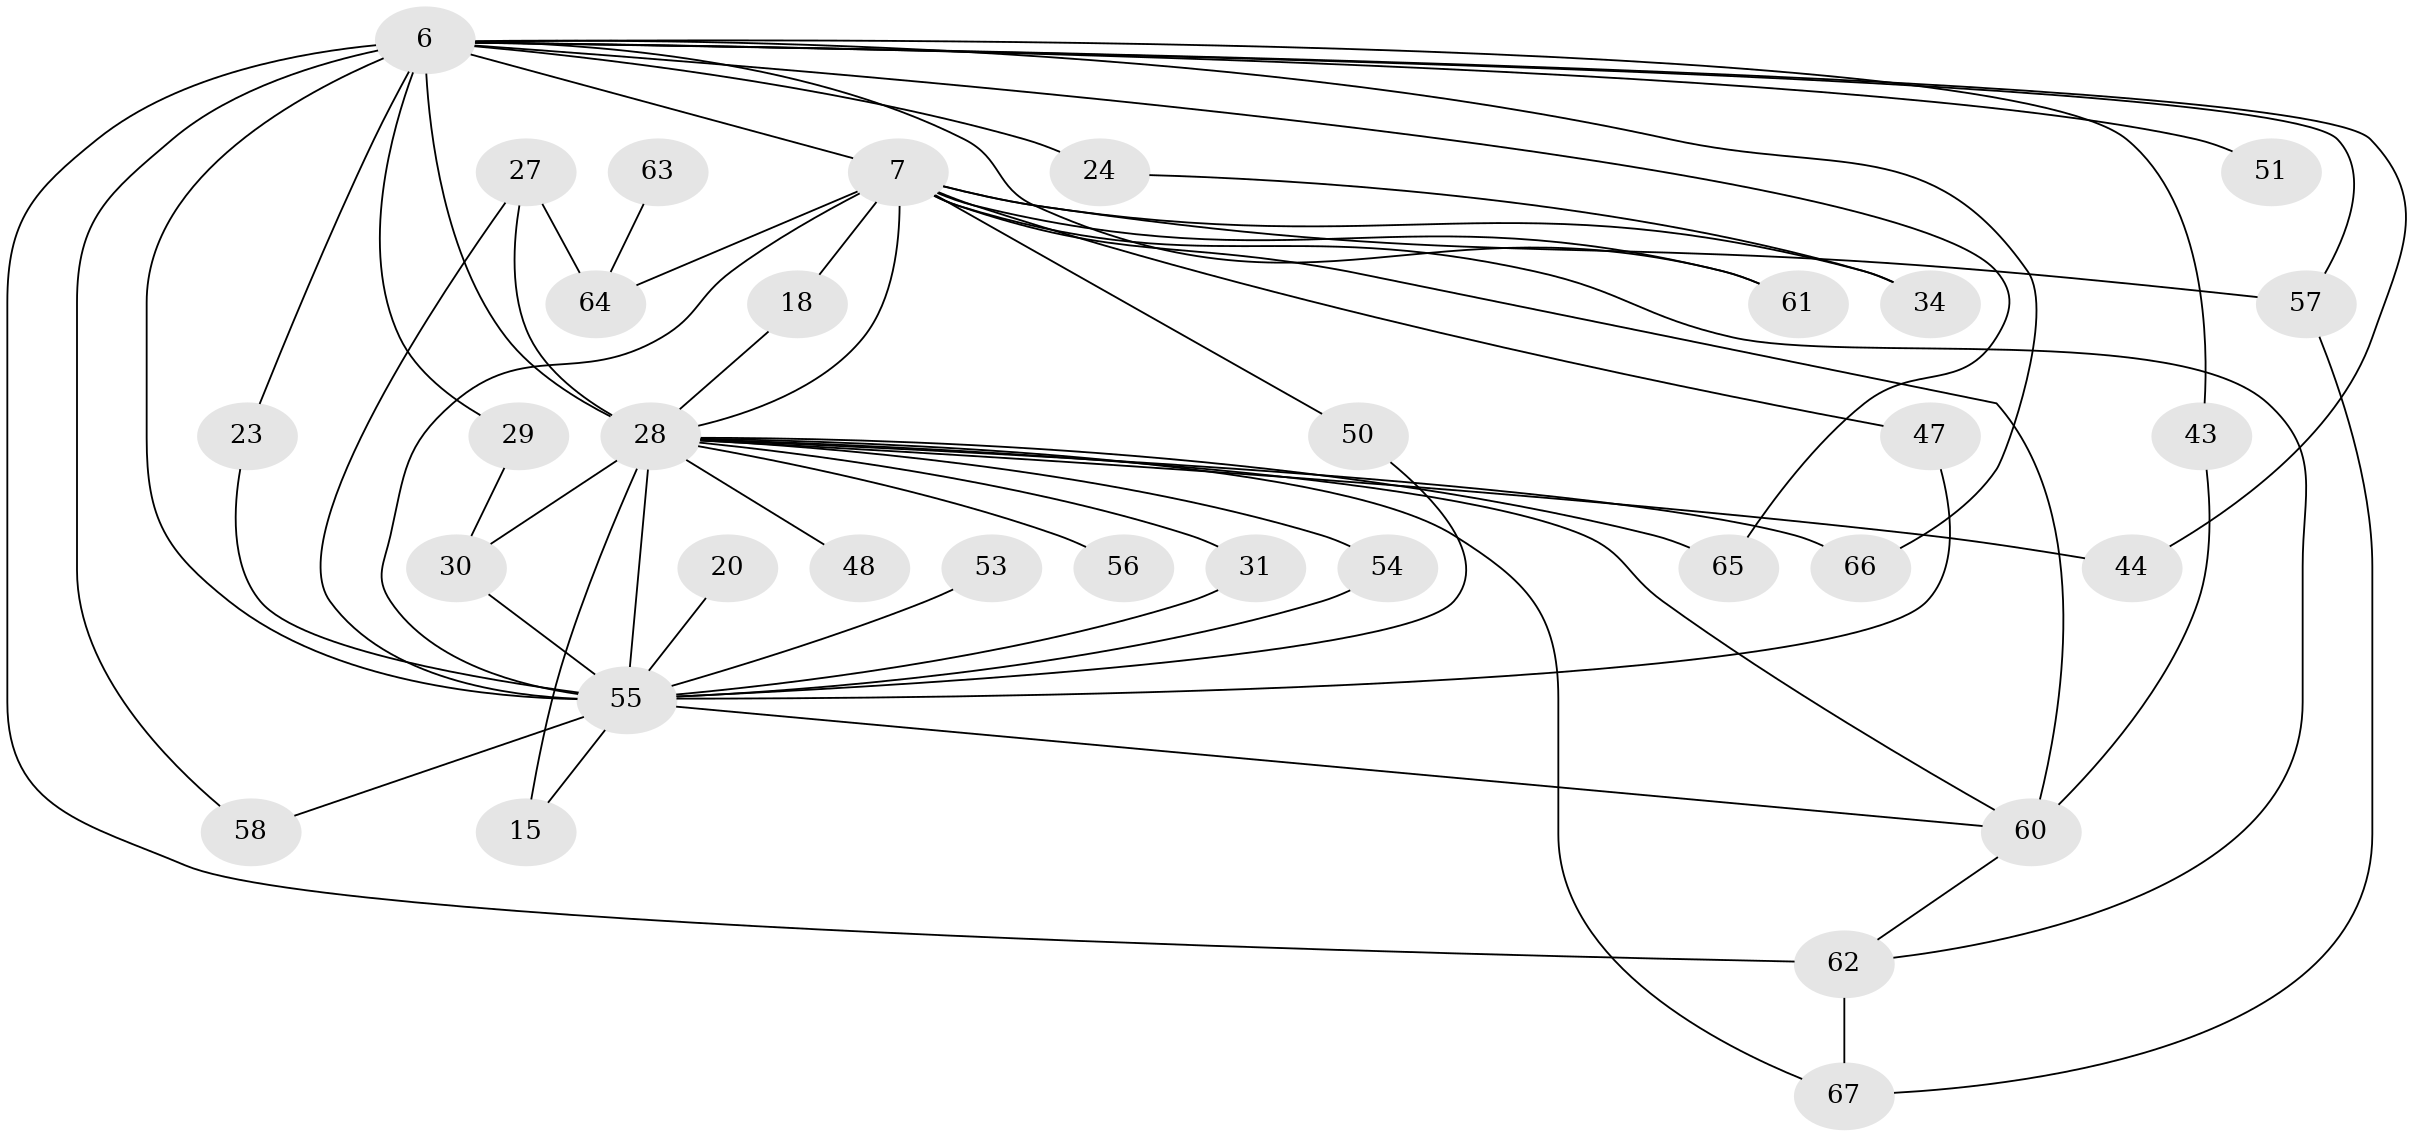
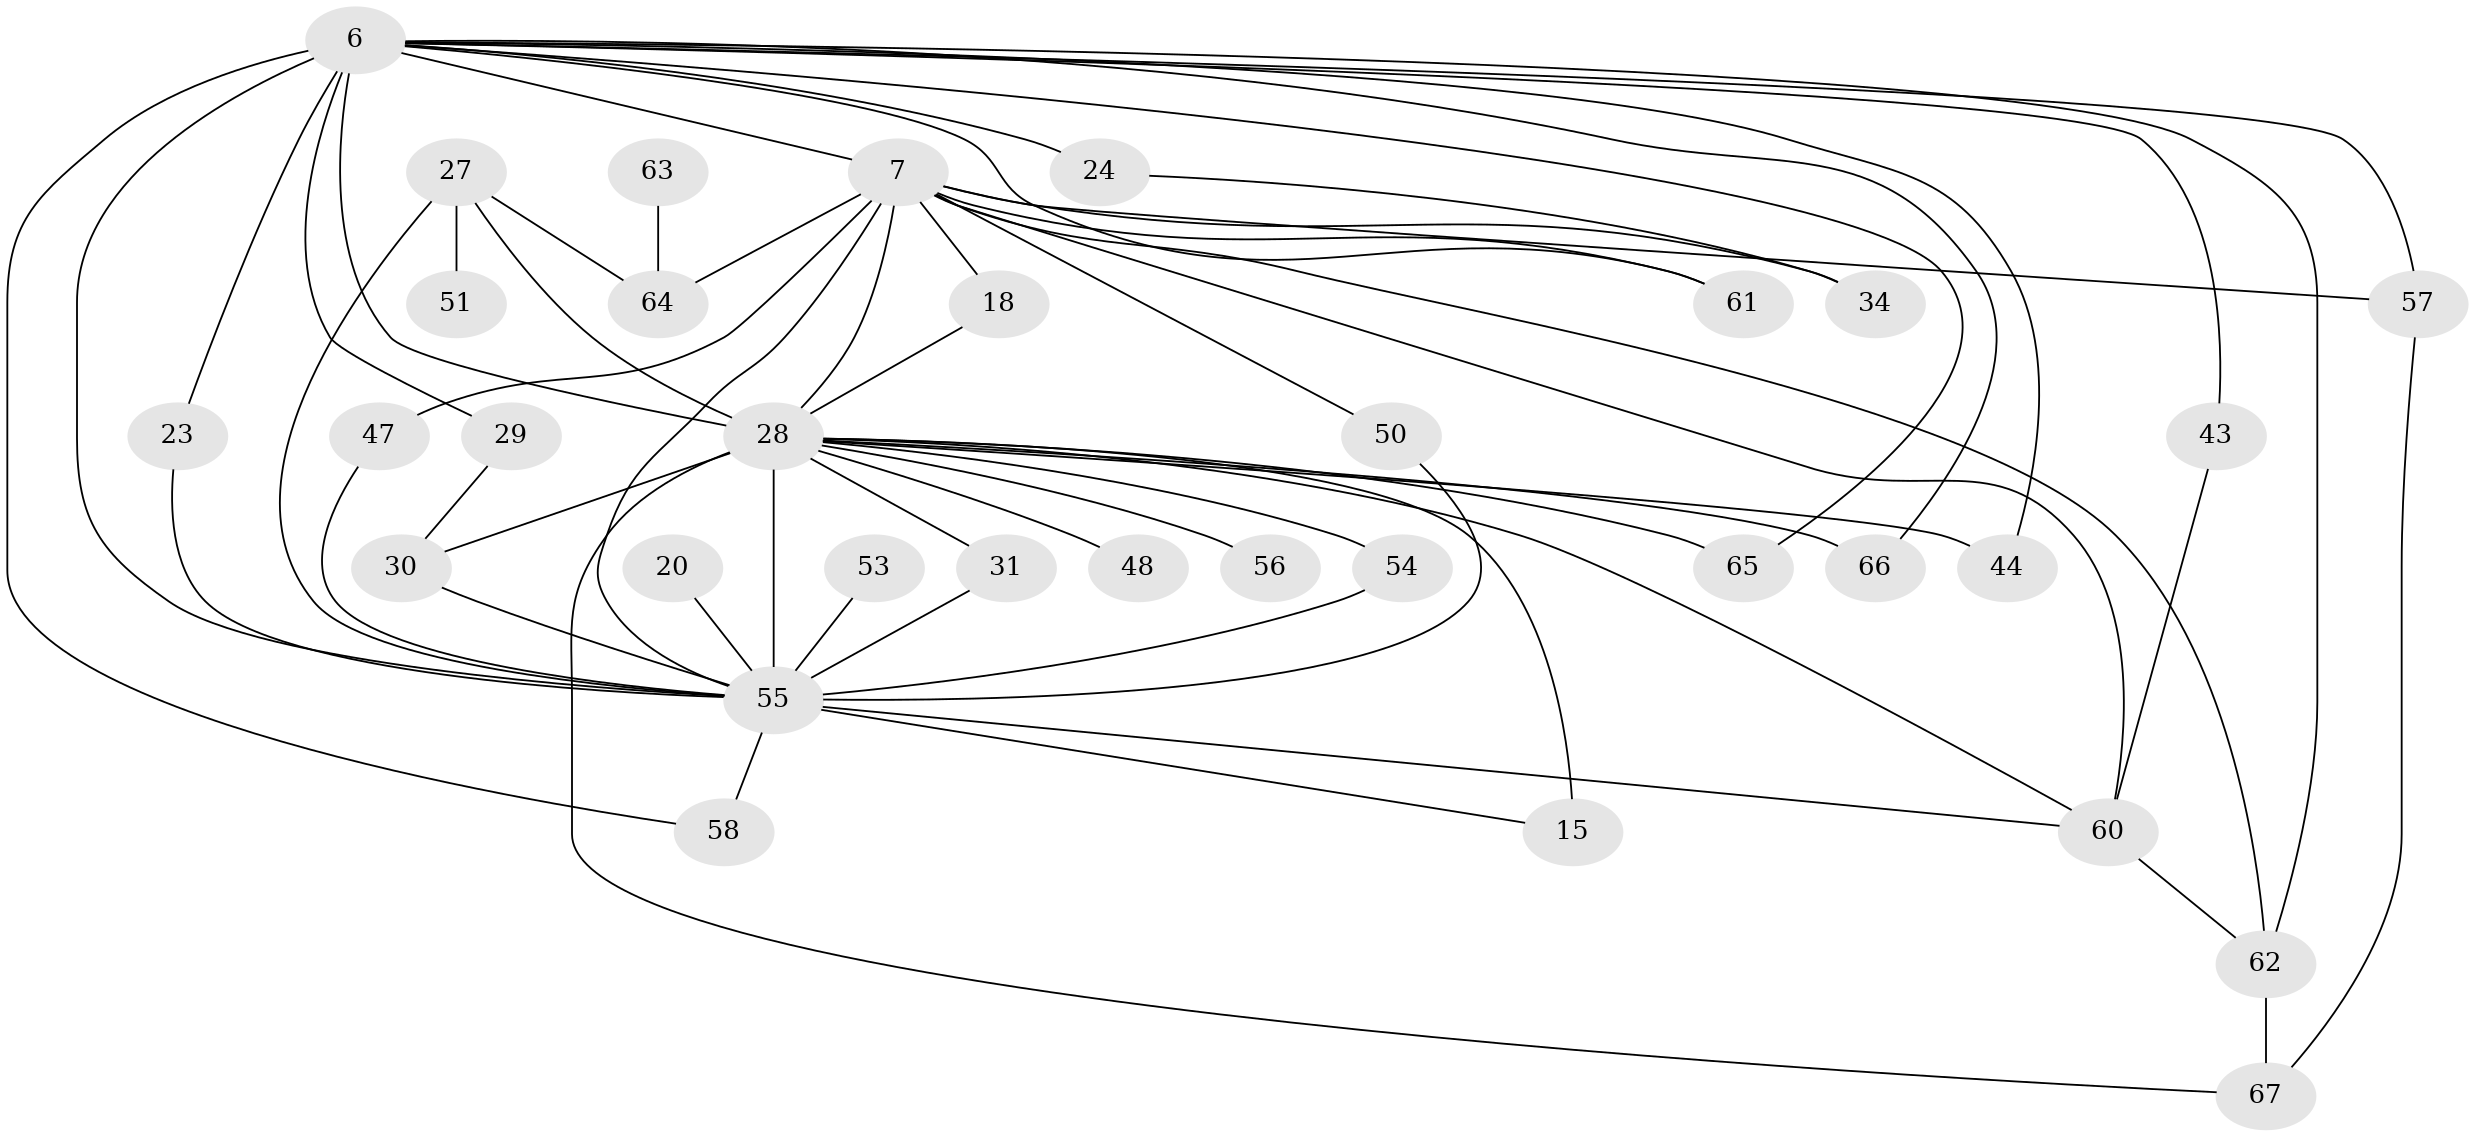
edge "6" -- "51": now "27" -- "51"
